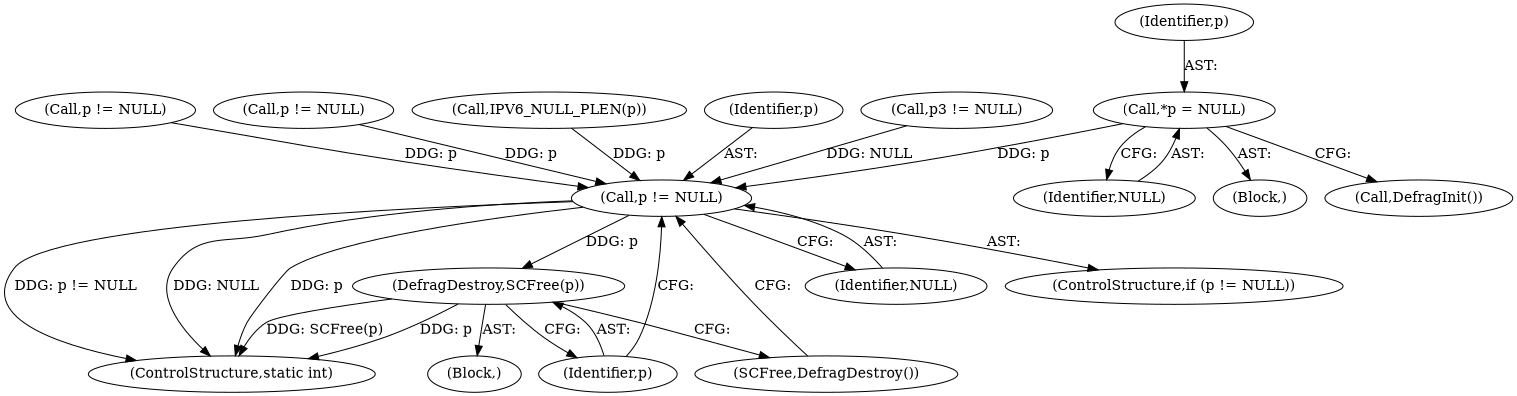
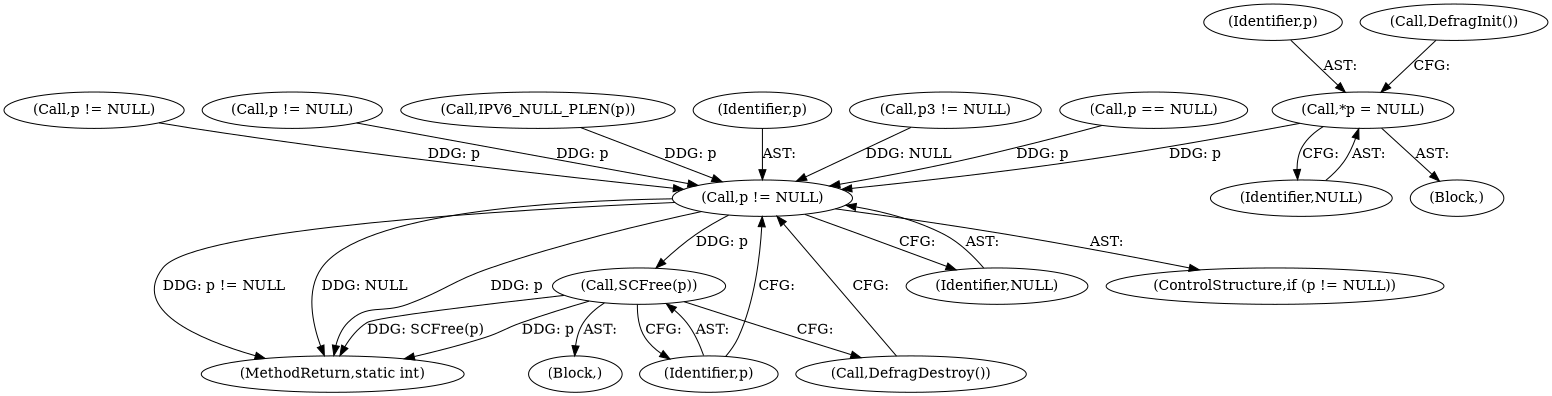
node "(Call,p == NULL)": added
edge "(Call,*p = NULL)" -> "(Call,DefragInit())": reversed
node "(DefragDestroy,SCFree(p))": label "(DefragDestroy,SCFree(p))" -> "(Call,SCFree(p))"
node "(ControlStructure,static int)": label "(ControlStructure,static int)" -> "(MethodReturn,static int)"
node "(SCFree,DefragDestroy())": label "(SCFree,DefragDestroy())" -> "(Call,DefragDestroy())"
